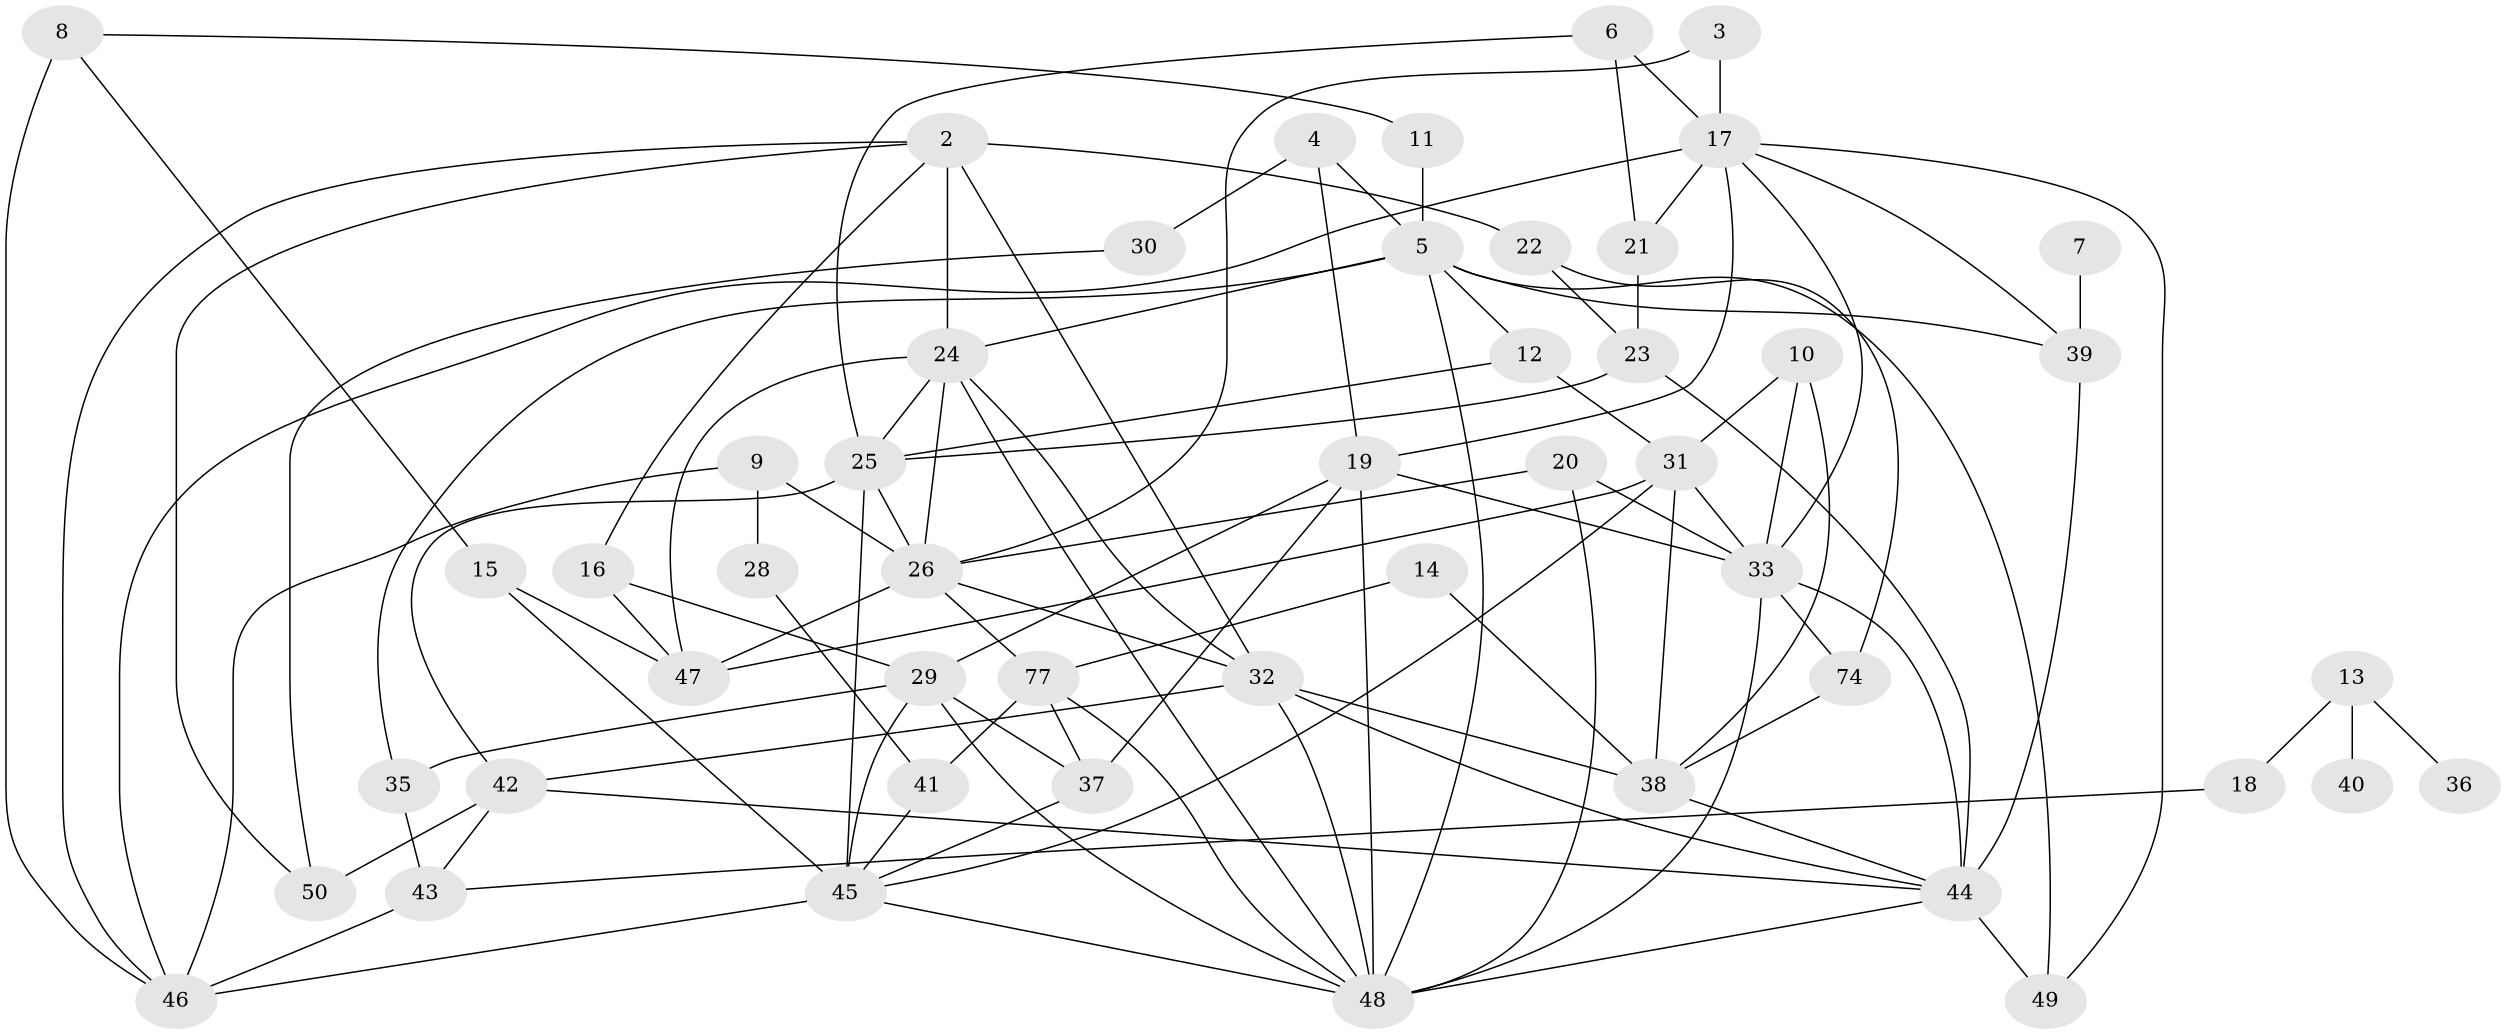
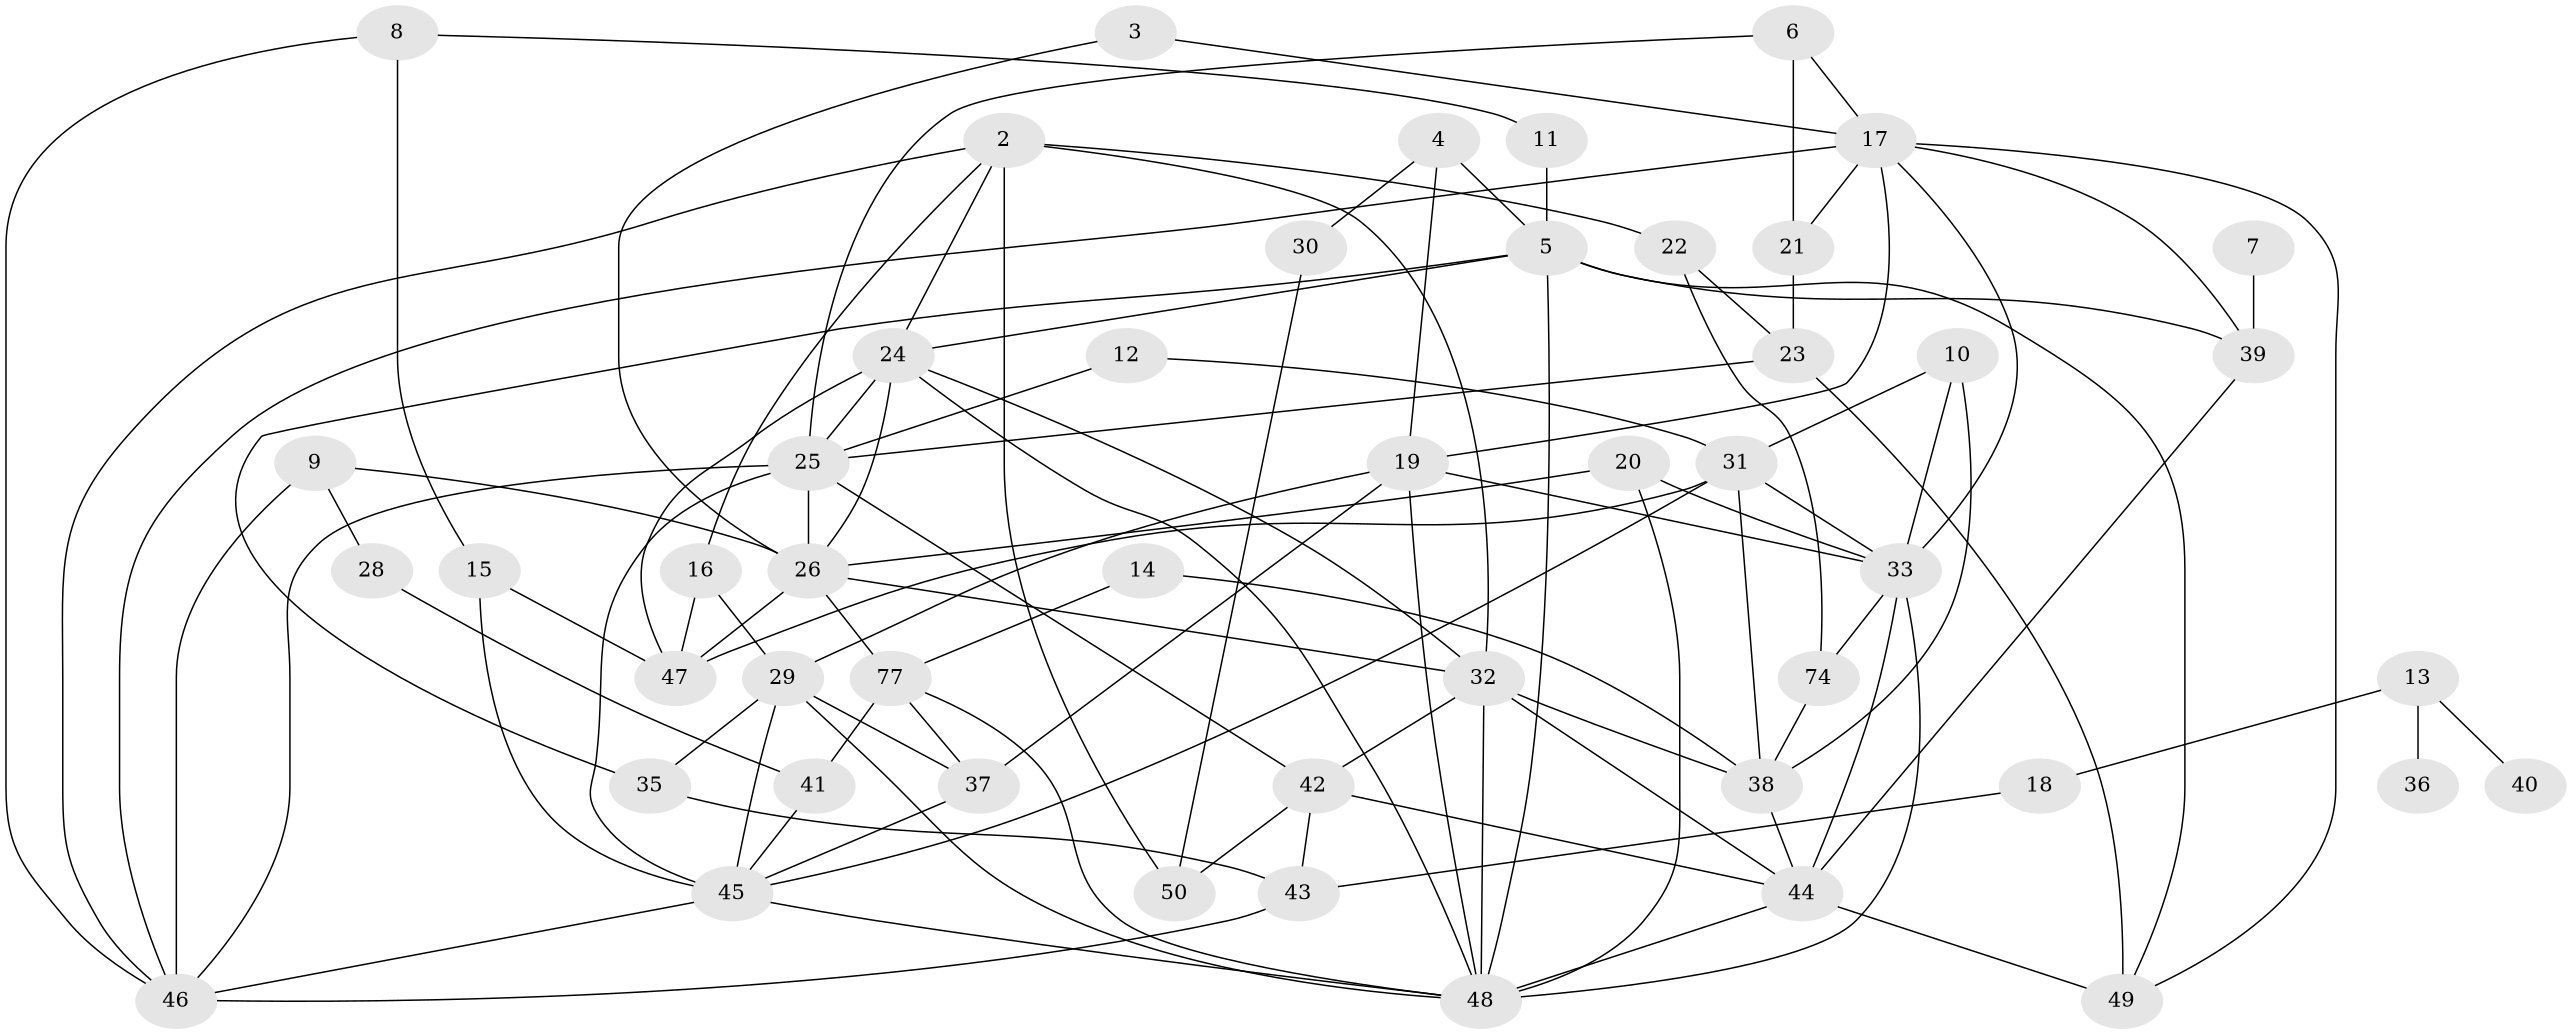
edge "5" -- "12": removed
edge "25" -- "46": added
edge "23" -- "44": now "23" -- "49"
